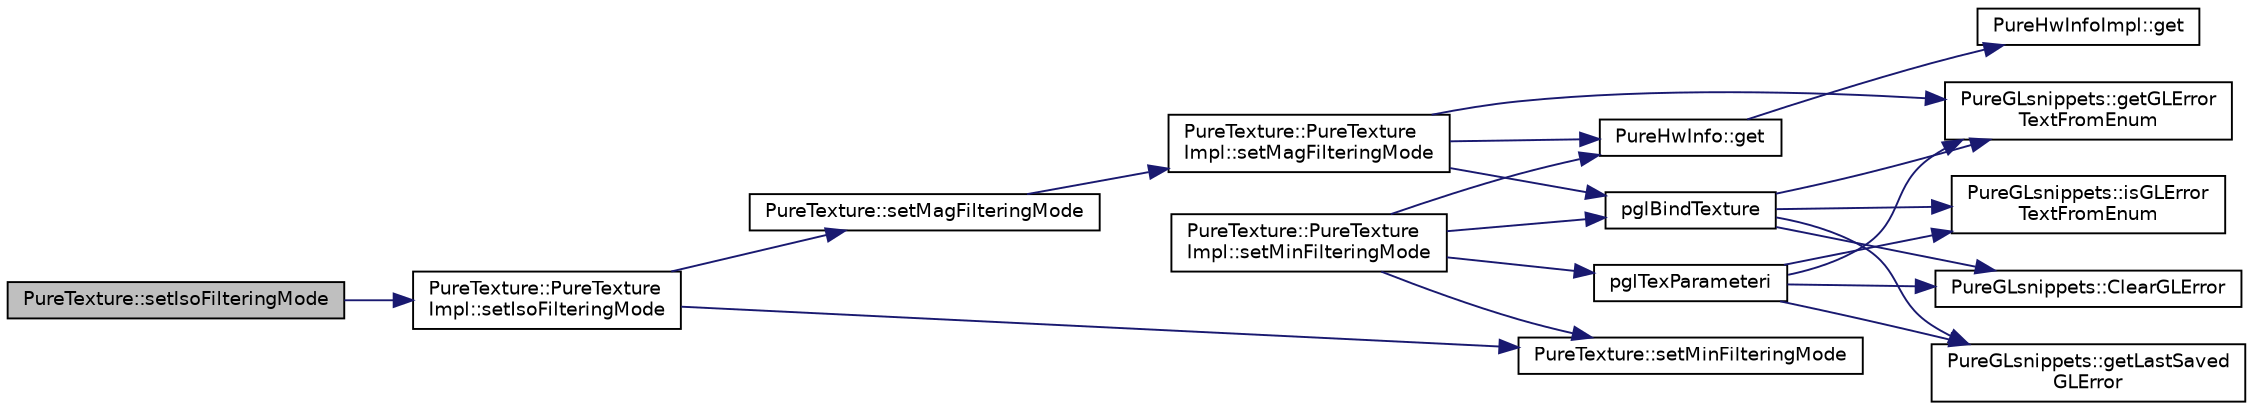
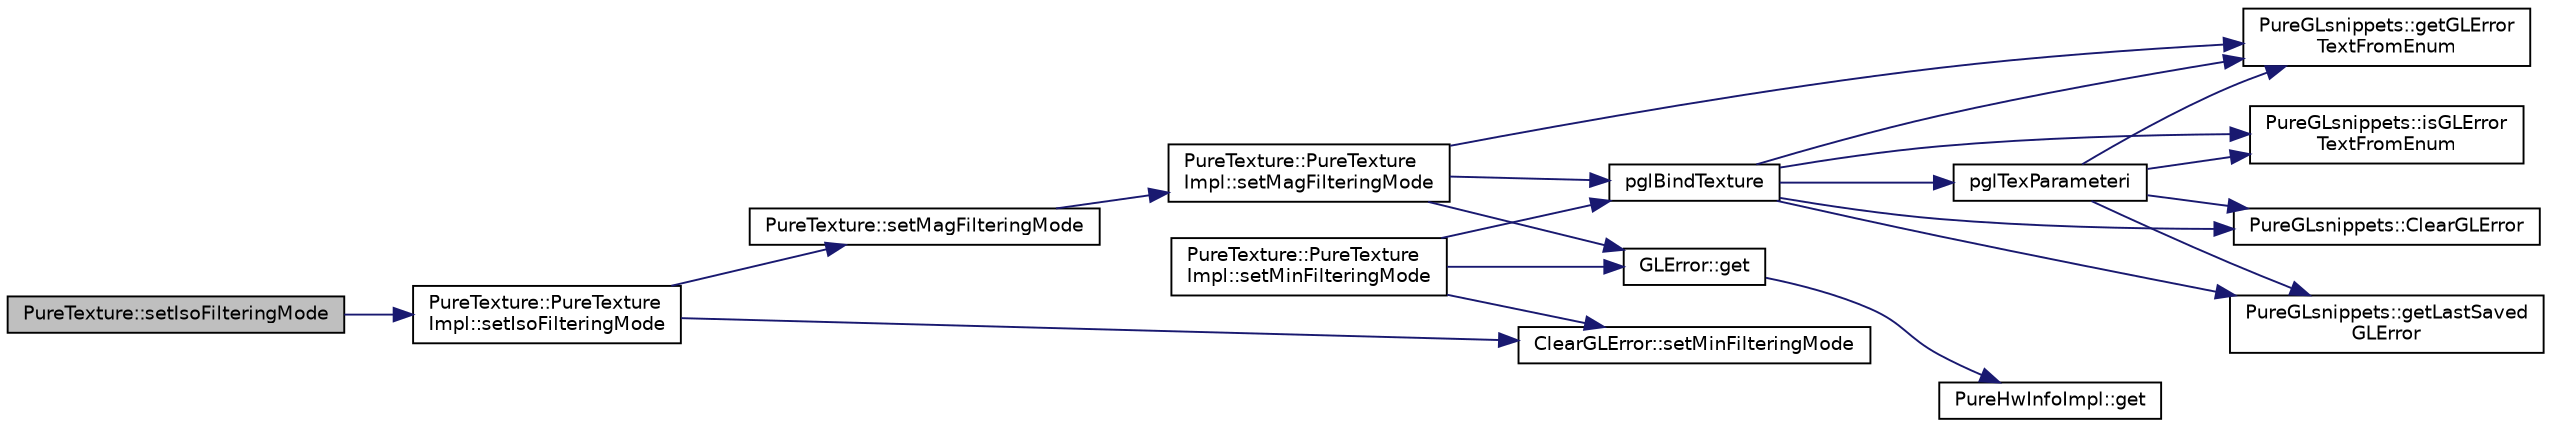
node "PureHwInfo::get": label "PureHwInfo::get" -> "GLError::get"
edge "PureTexture::PureTexture Impl::setMinFilteringMode" -> "pglTexParameteri": now "pglBindTexture" -> "pglTexParameteri"
node "PureTexture::setMinFilteringMode": label "PureTexture::setMinFilteringMode" -> "ClearGLError::setMinFilteringMode"
